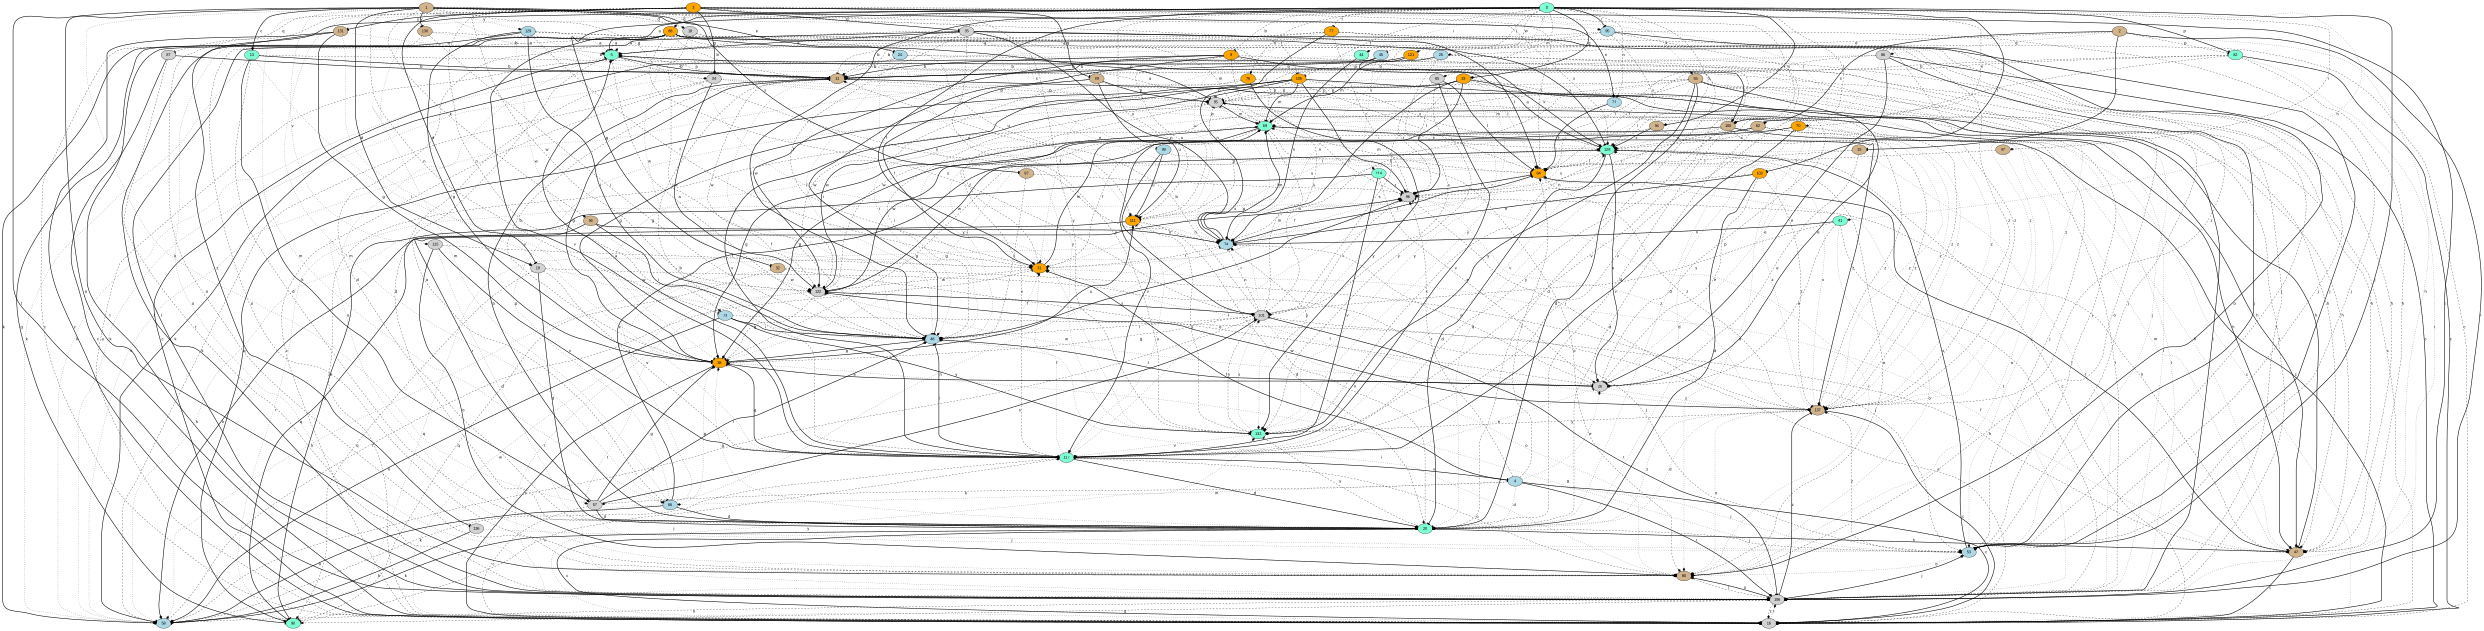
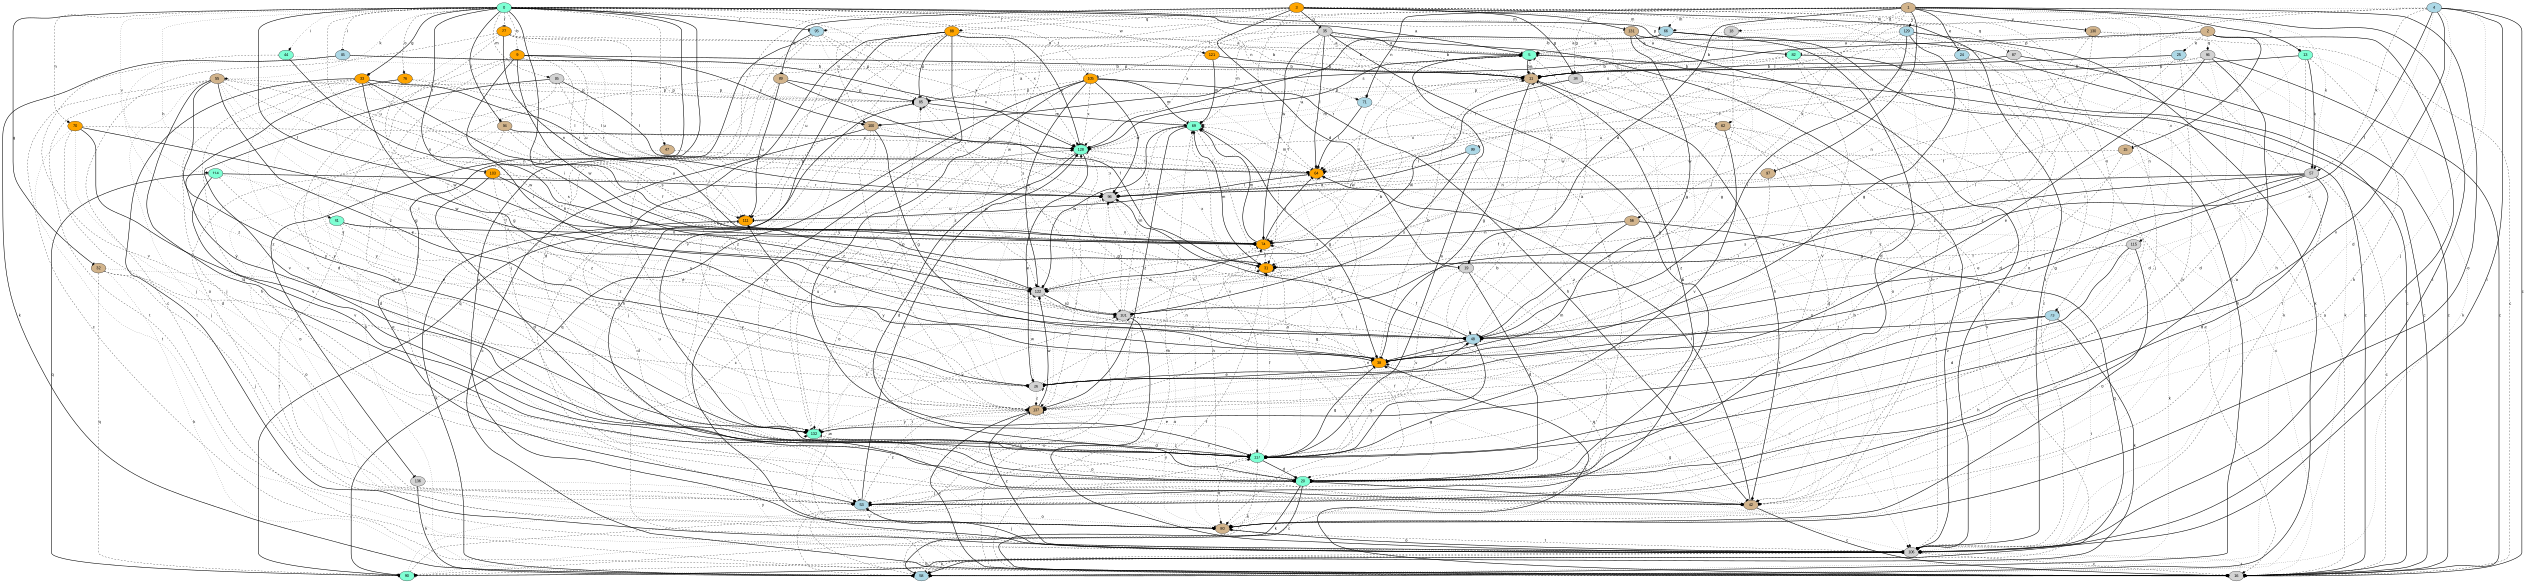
edge "1" -> "73": style dashed -> dotted
node "74": fillcolor lightblue -> orange
edge "117" -> "4": reversed
